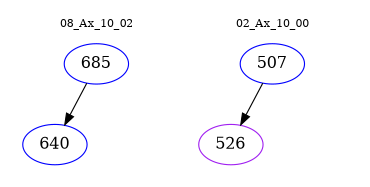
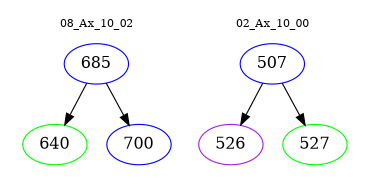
node "640": color blue -> green
node "700": added
node "527": added
